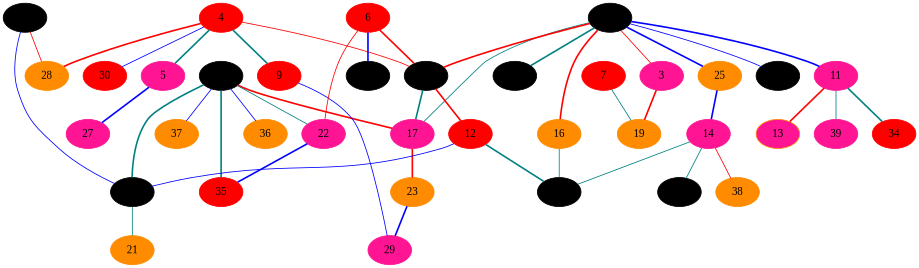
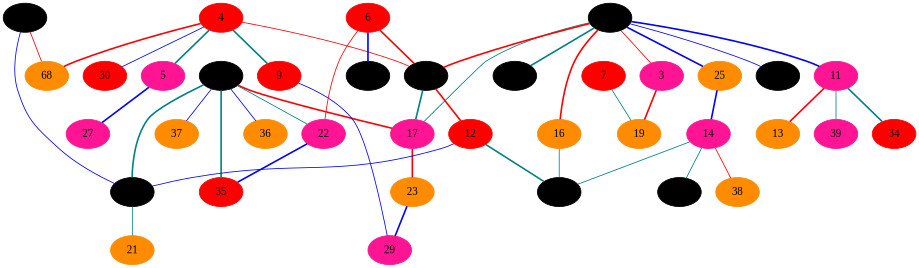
node "28": label "28" -> "68"
node "13": fillcolor deeppink -> darkorange
